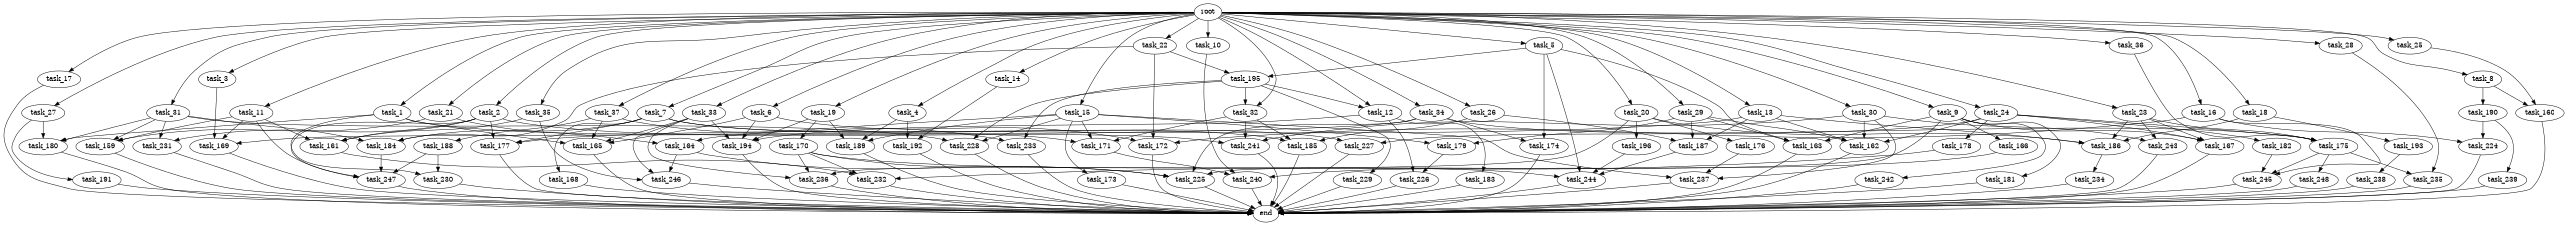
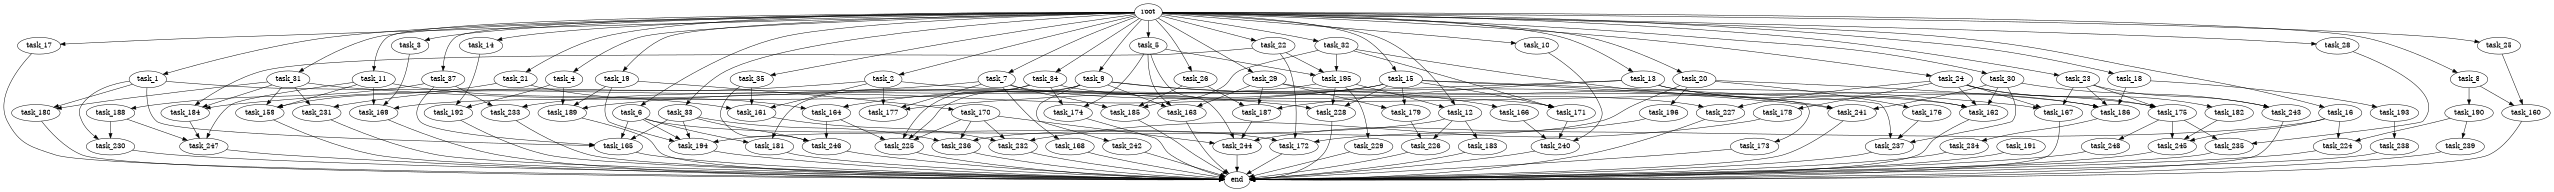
node "task_36": removed
edge "task_195" -> "task_32": reversed
node "task_27": removed
edge "task_2" -> "task_247": removed
edge "task_6" -> "task_181": added
edge "task_177" -> "end": removed
